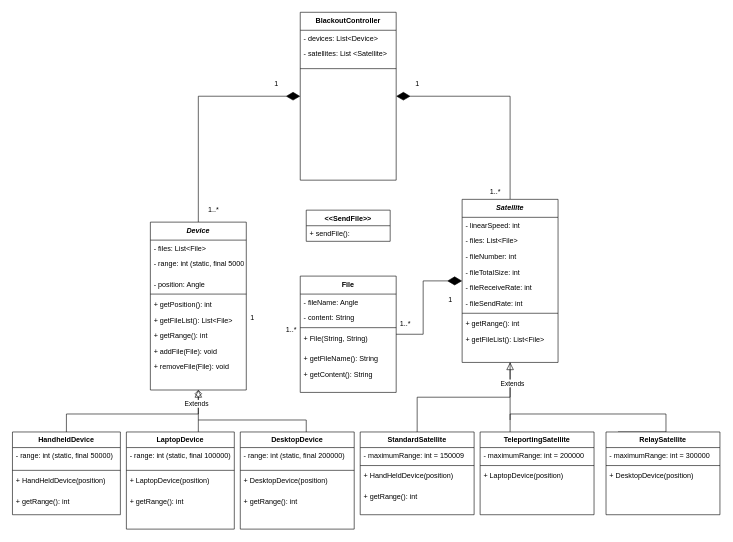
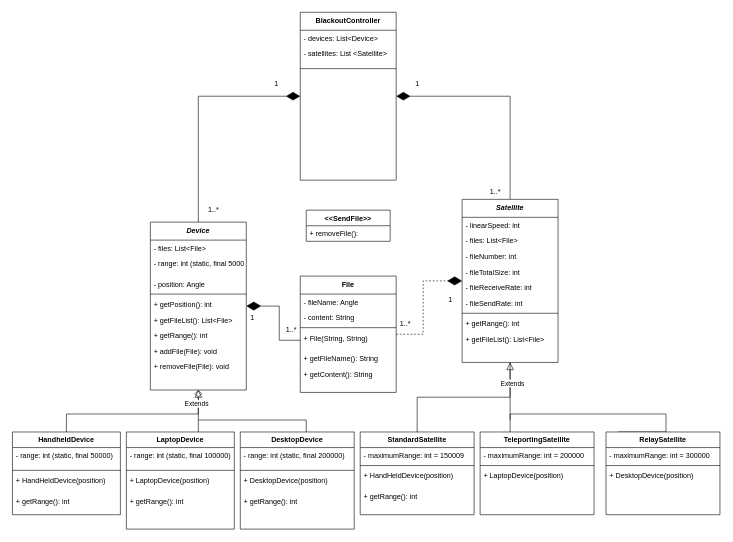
node "+ sendFile():": label "+ sendFile():" -> "+ removeFile():"
edge "File" -> "Satellite": style solid -> dashed
edge "+ File(String, String)" -> "Device": added
